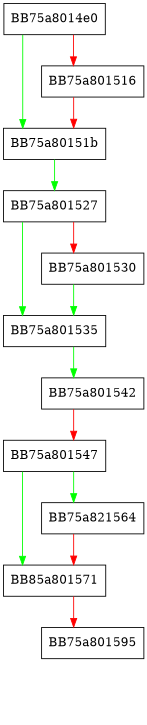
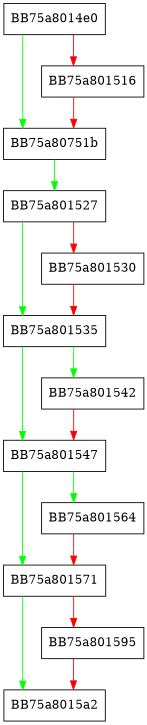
node "BB75a80151b": label "BB75a80151b" -> "BB75a80751b"
edge "BB75a801530" -> "BB75a801535": color green -> red
edge "BB75a801535" -> "BB75a801547": added
node "BB75a821564": label "BB75a821564" -> "BB75a801564"
node "BB85a801571": label "BB85a801571" -> "BB75a801571"
node "BB75a8015a2": added
